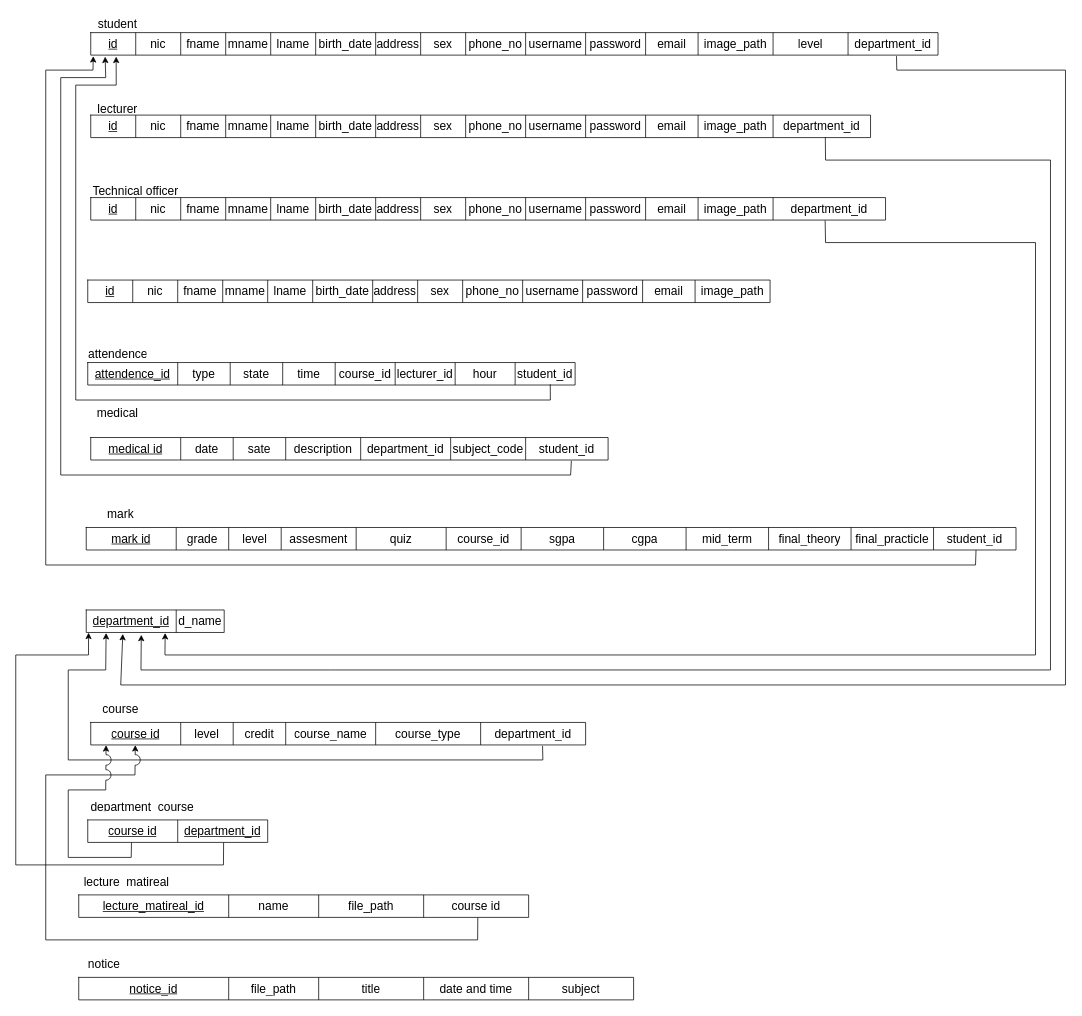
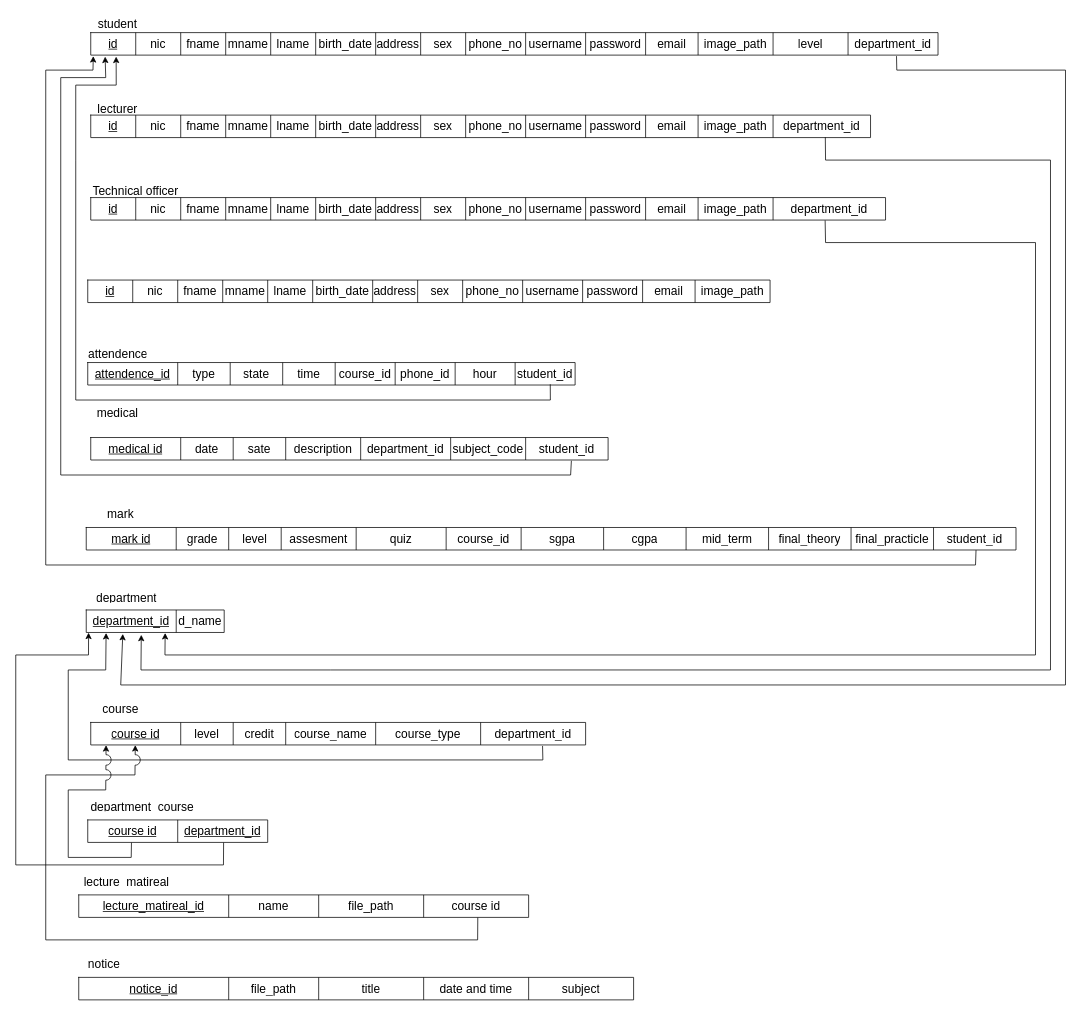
node "lecturer_id": label "lecturer_id" -> "phone_id"
node "department": added
